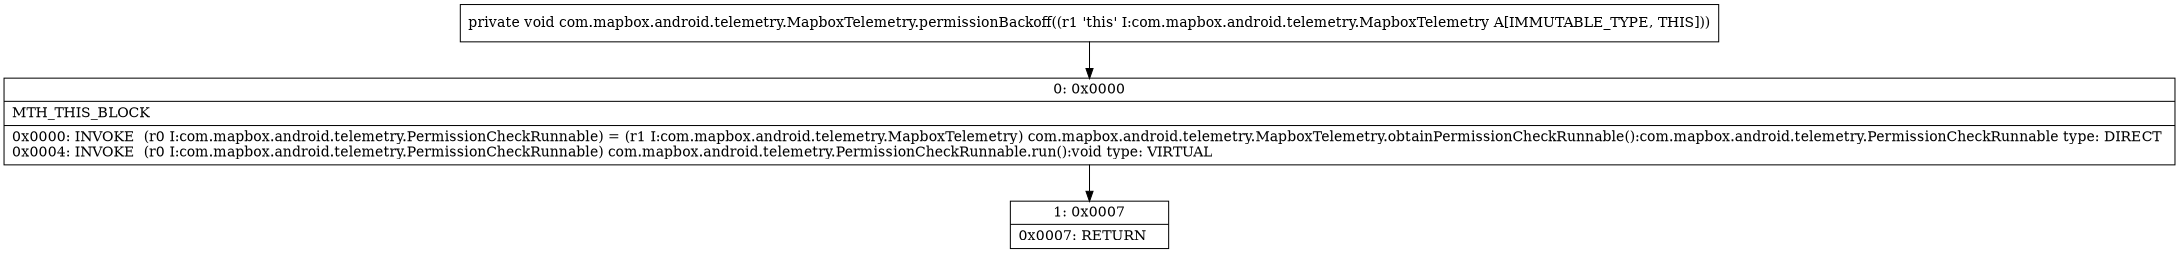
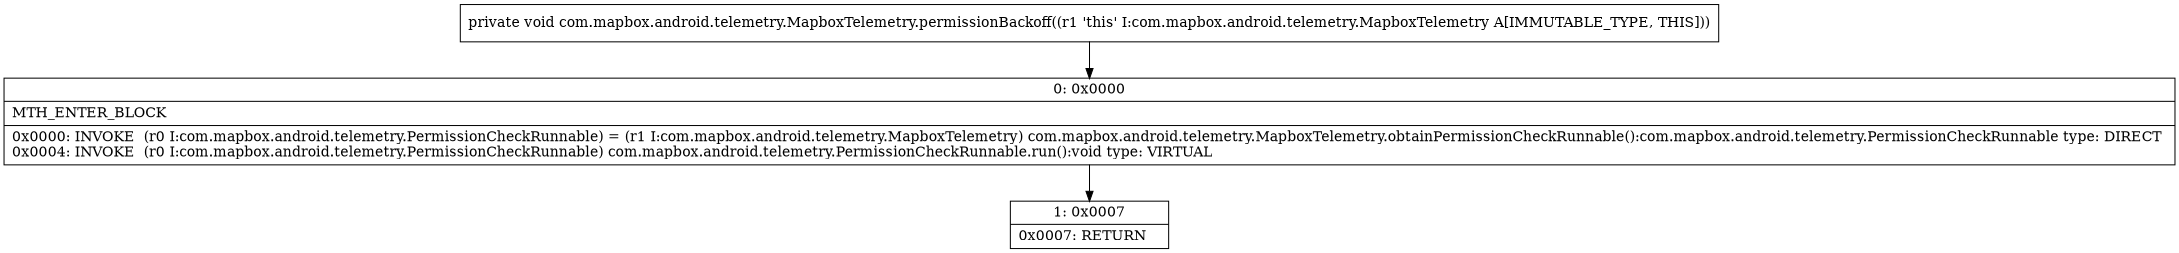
node "0: 0x0000": text "MTH_THIS_BLOCK" -> "MTH_ENTER_BLOCK"
